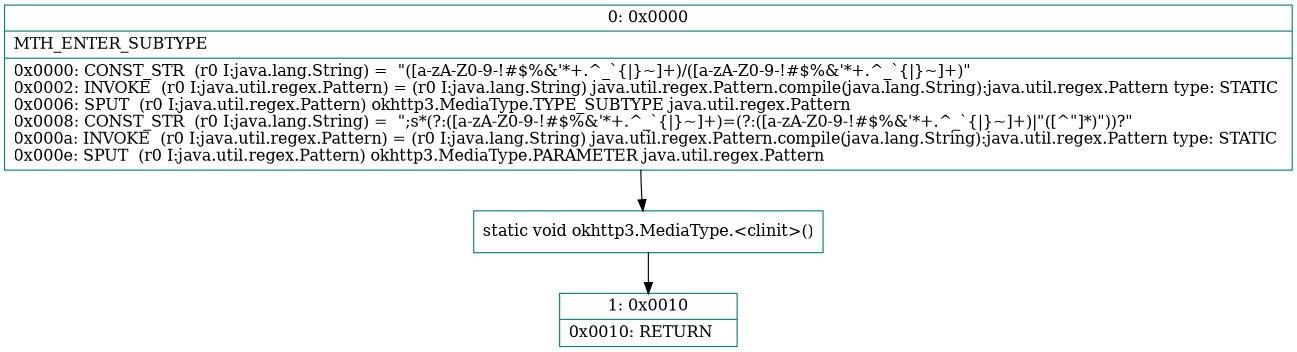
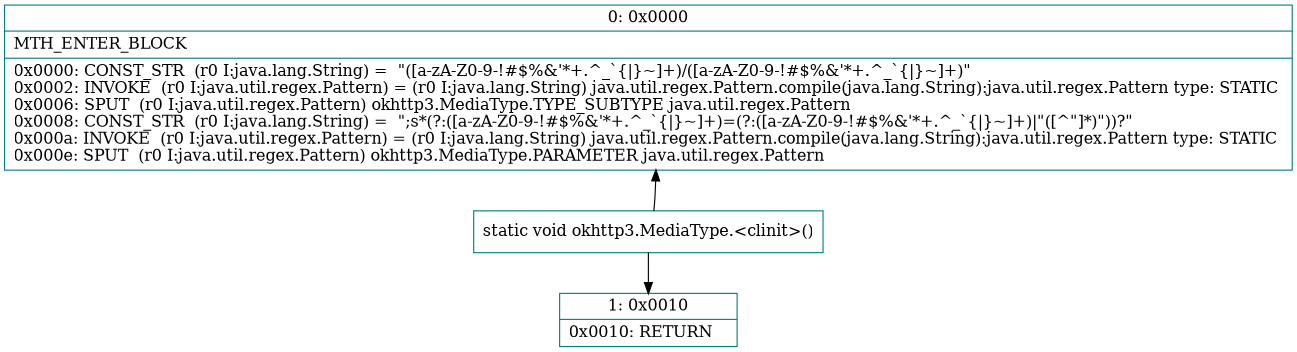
node "0: 0x0000": text "MTH_ENTER_SUBTYPE" -> "MTH_ENTER_BLOCK"
edge "0: 0x0000" -> "static void okhttp3.MediaType.<clinit>()": reversed
